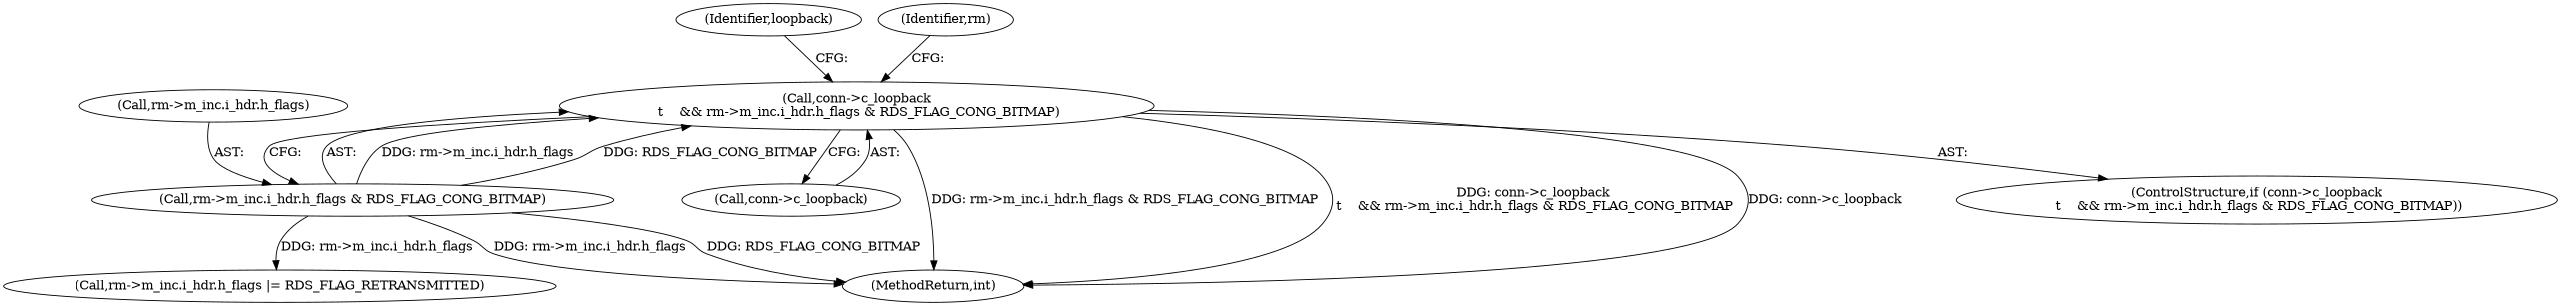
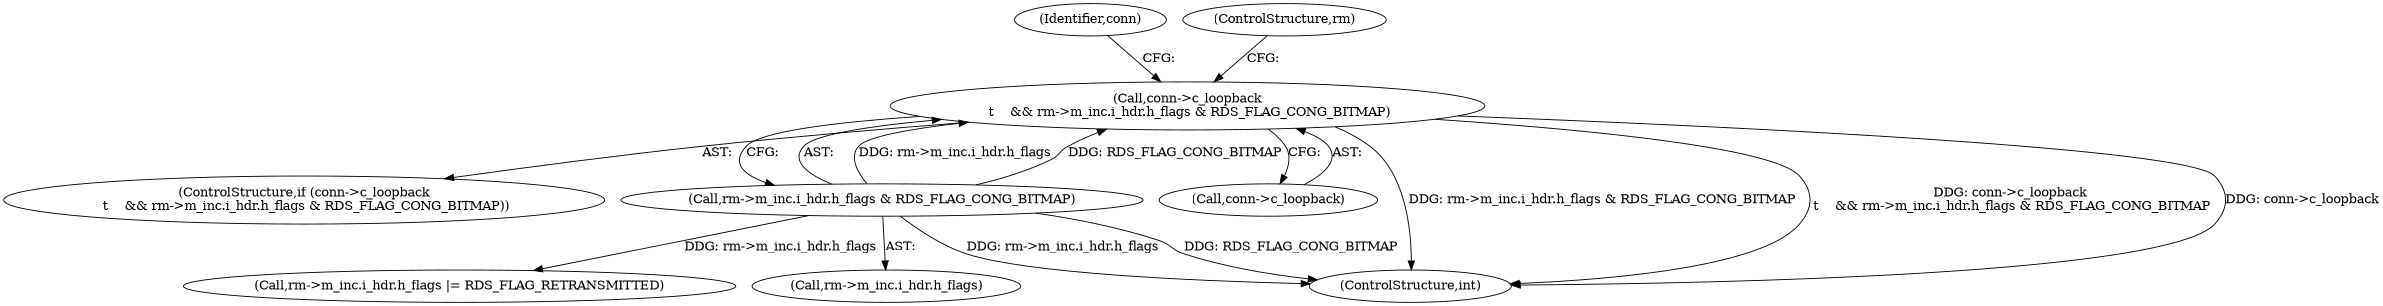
node "(Identifier,loopback)": label "(Identifier,loopback)" -> "(Identifier,conn)"
node "(Identifier,rm)": label "(Identifier,rm)" -> "(ControlStructure,rm)"
edge "(Call,rm->m_inc.i_hdr.h_flags)" -> "(Call,rm->m_inc.i_hdr.h_flags & RDS_FLAG_CONG_BITMAP)": reversed
node "(MethodReturn,int)": label "(MethodReturn,int)" -> "(ControlStructure,int)"
